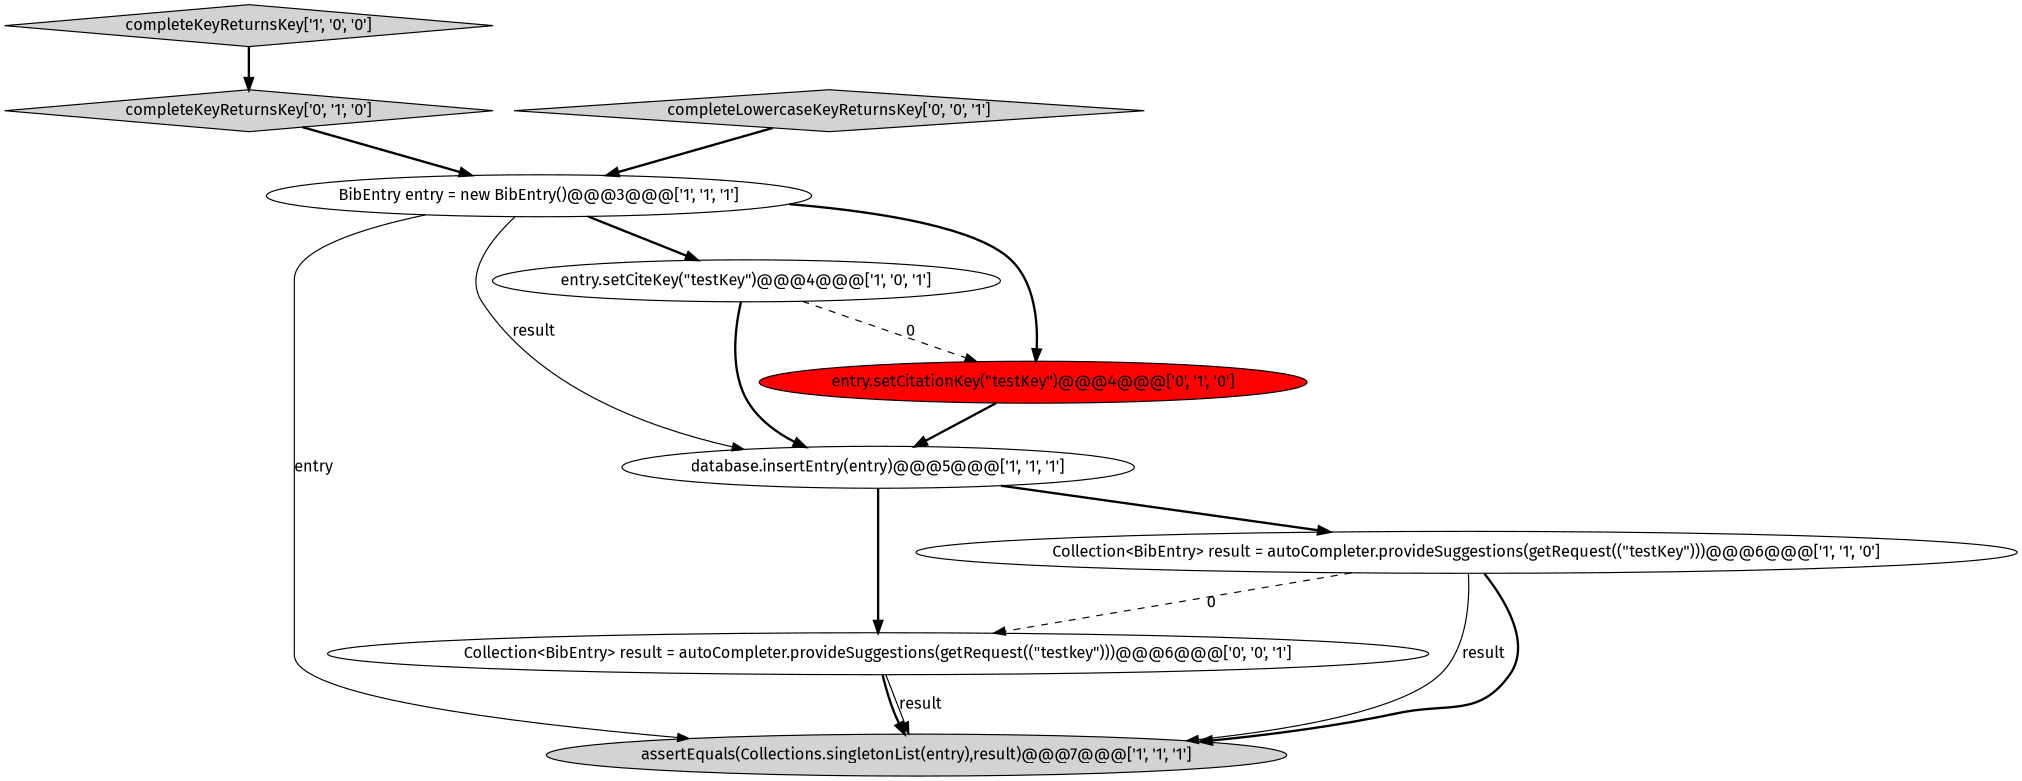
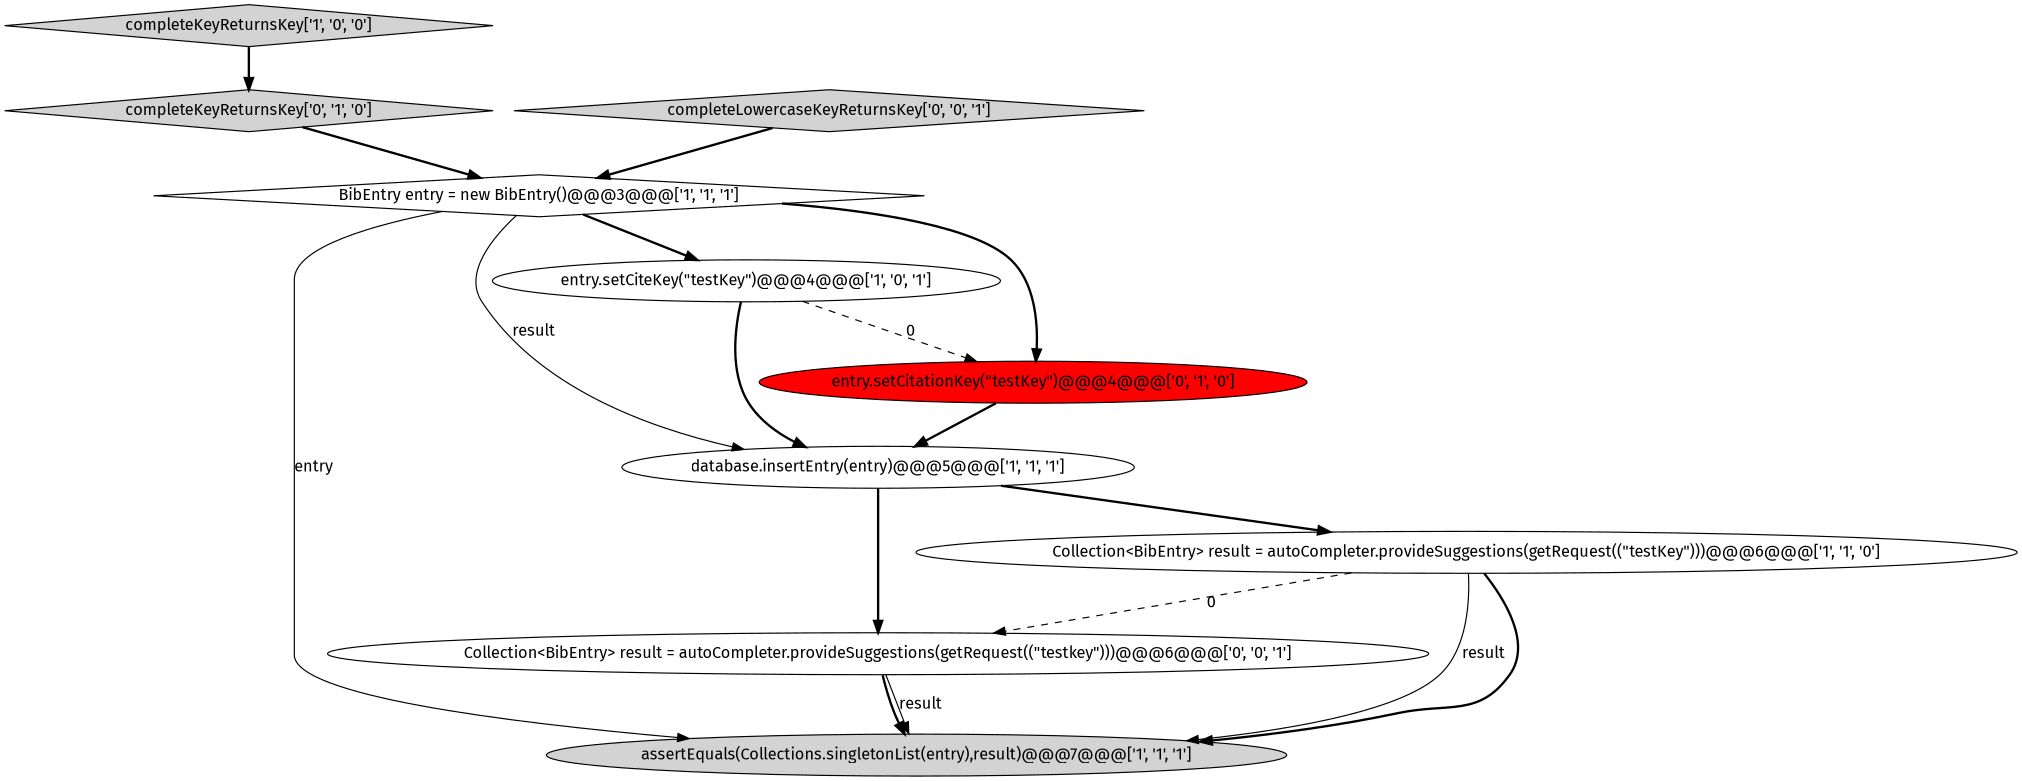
node "BibEntry entry = new BibEntry()@@@3@@@['1', '1', '1']": shape ellipse -> diamond
